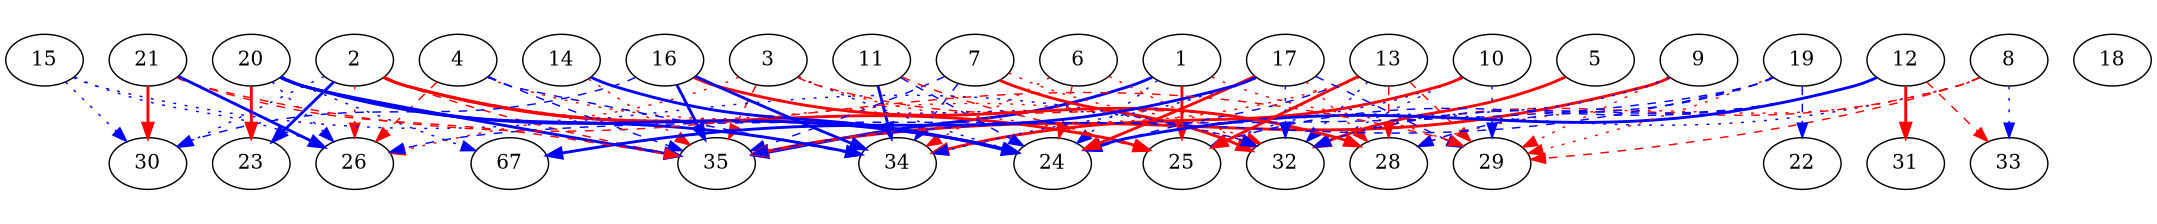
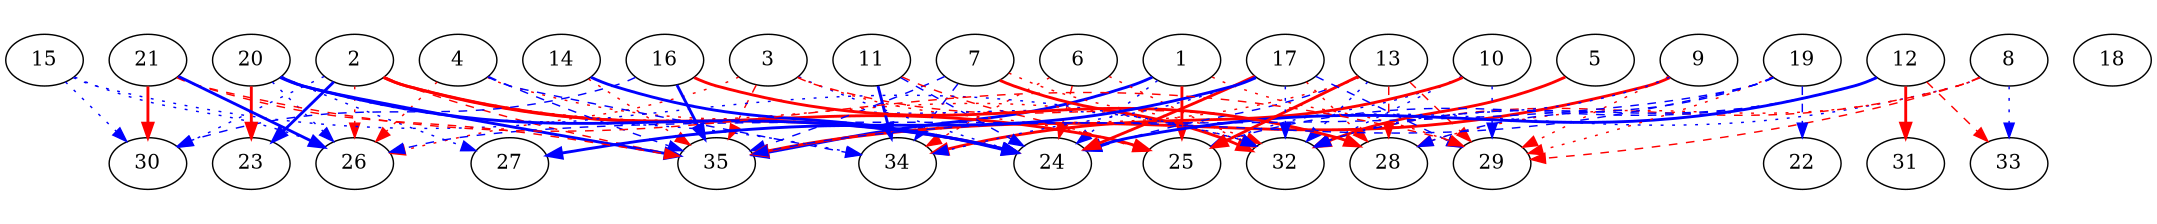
edge "4" -> "26": style dashed -> dotted
edge "16" -> "34": removed
edge "20" -> "34": style bold -> dotted
node "67": label "67" -> "27"
